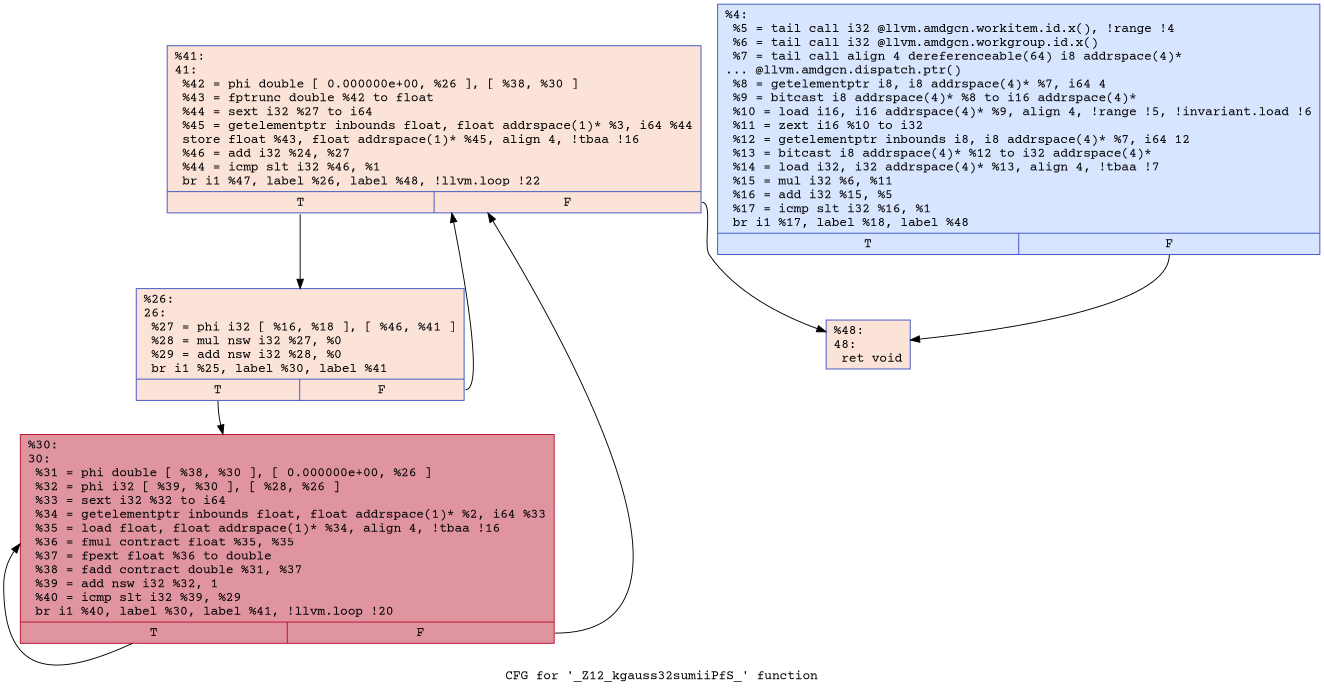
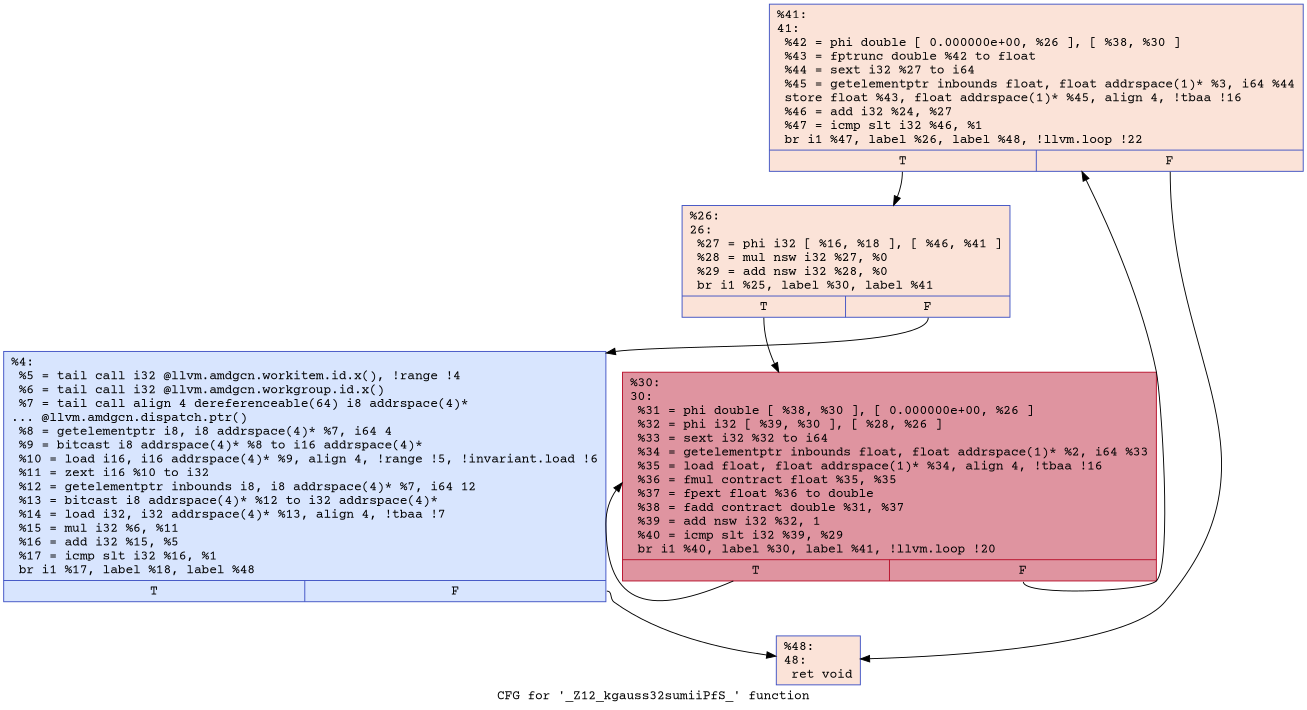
node "%41:": text "%44 = icmp slt i32 %46, %1" -> "%47 = icmp slt i32 %46, %1"
edge "%26:" -> "%41:": now "%26:" -> "%4:"
